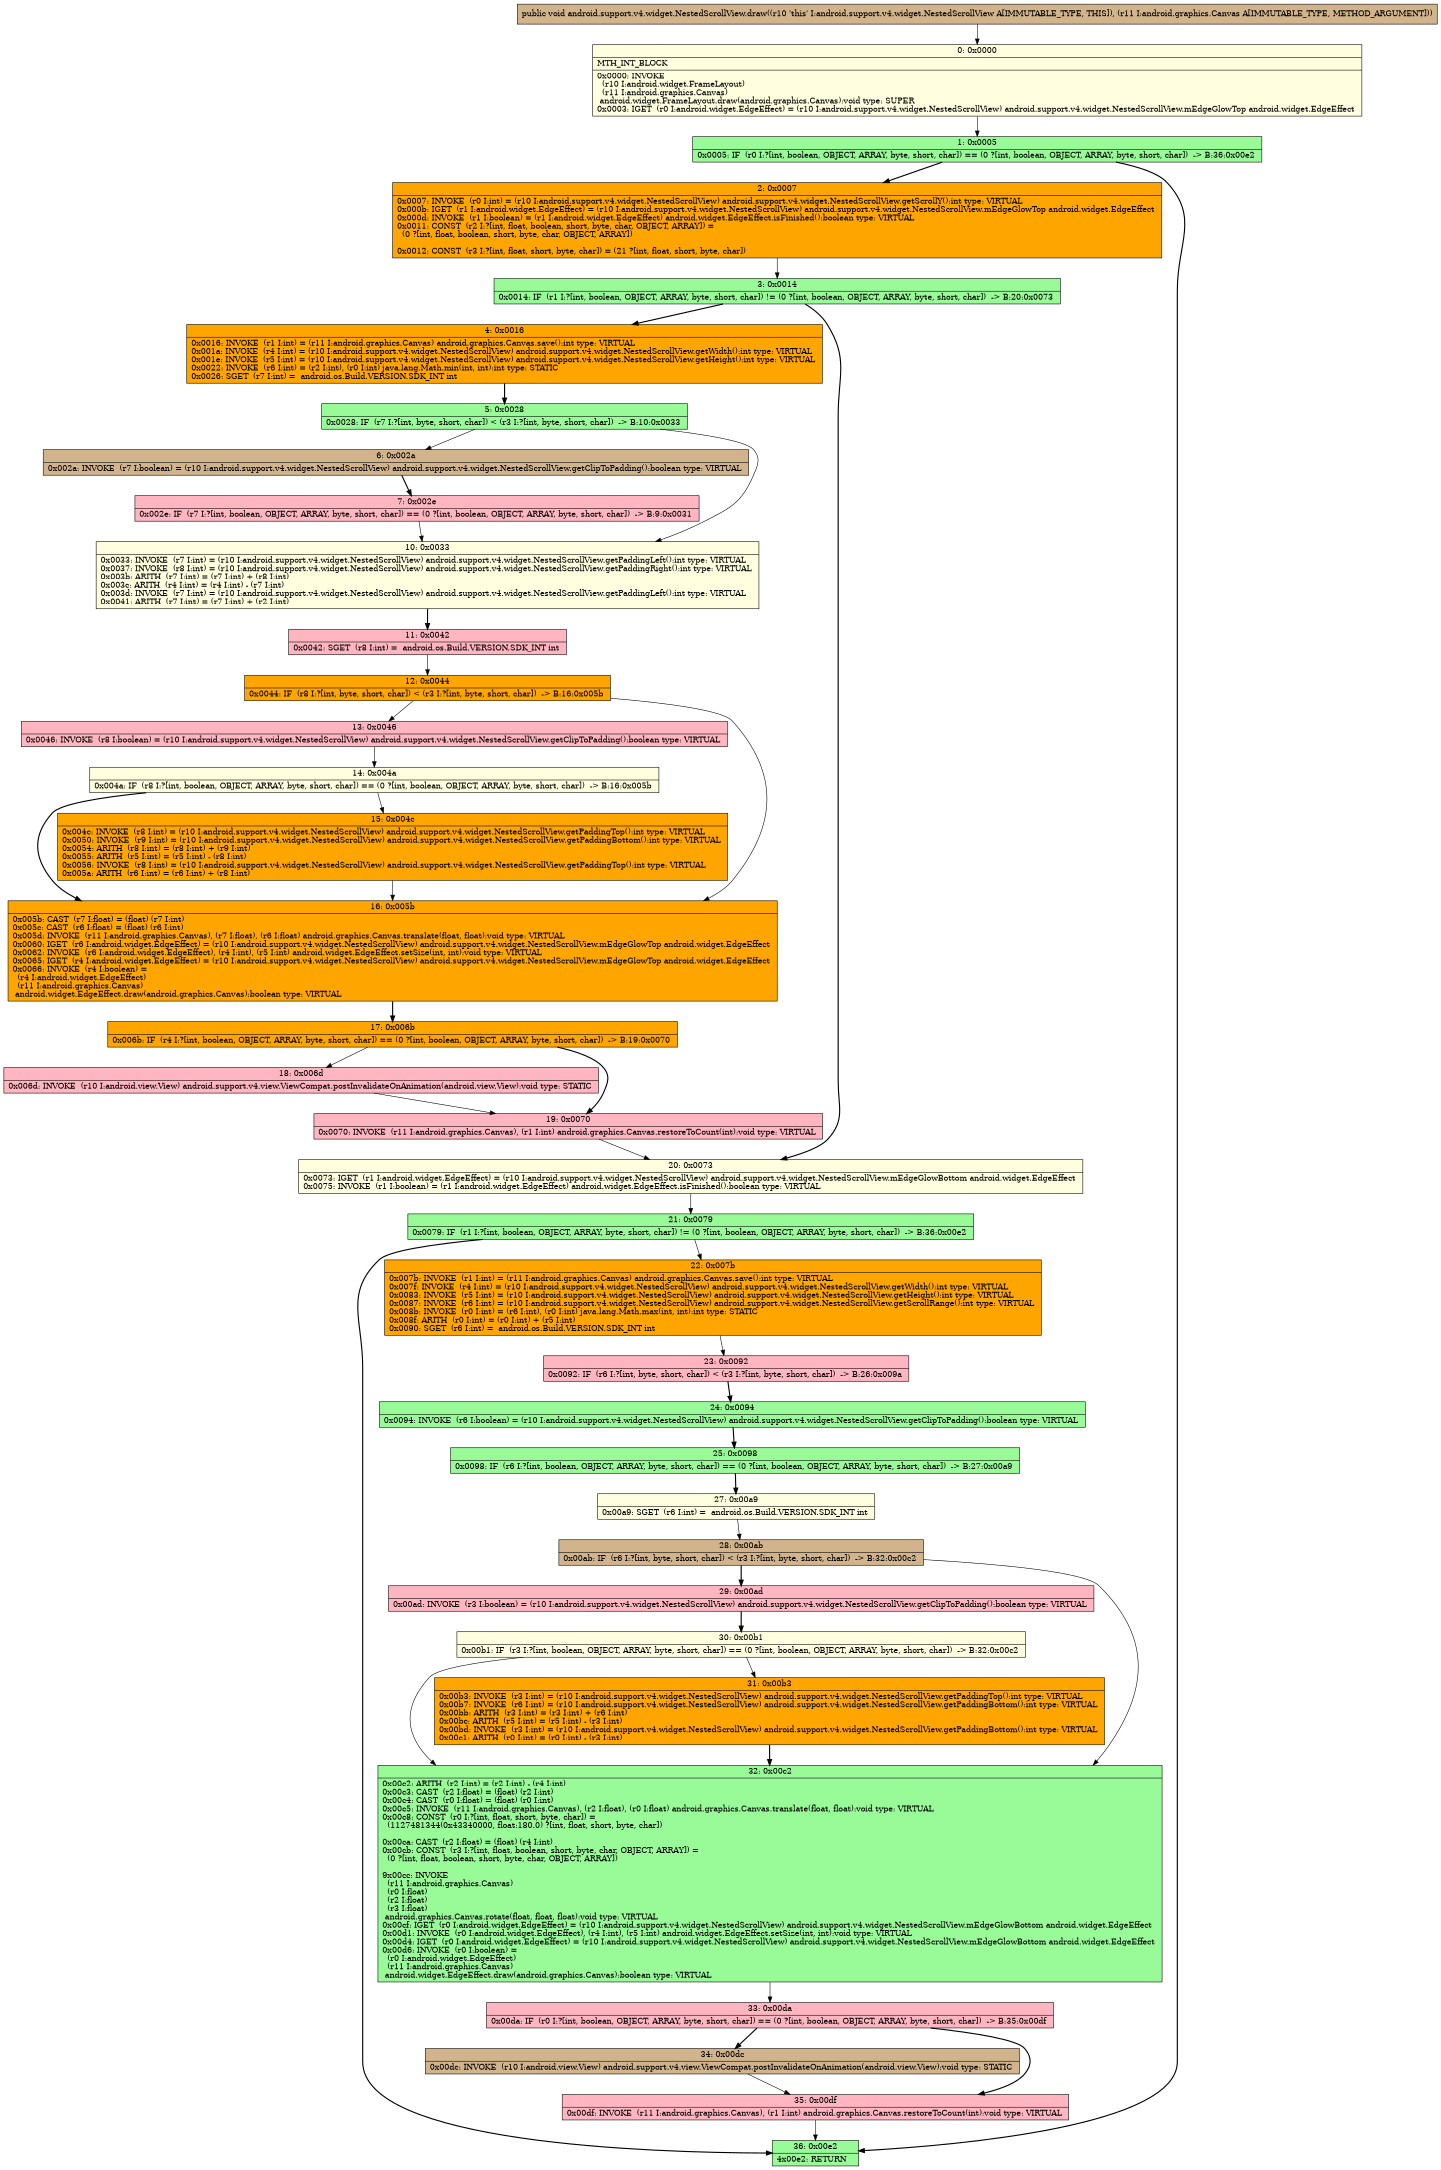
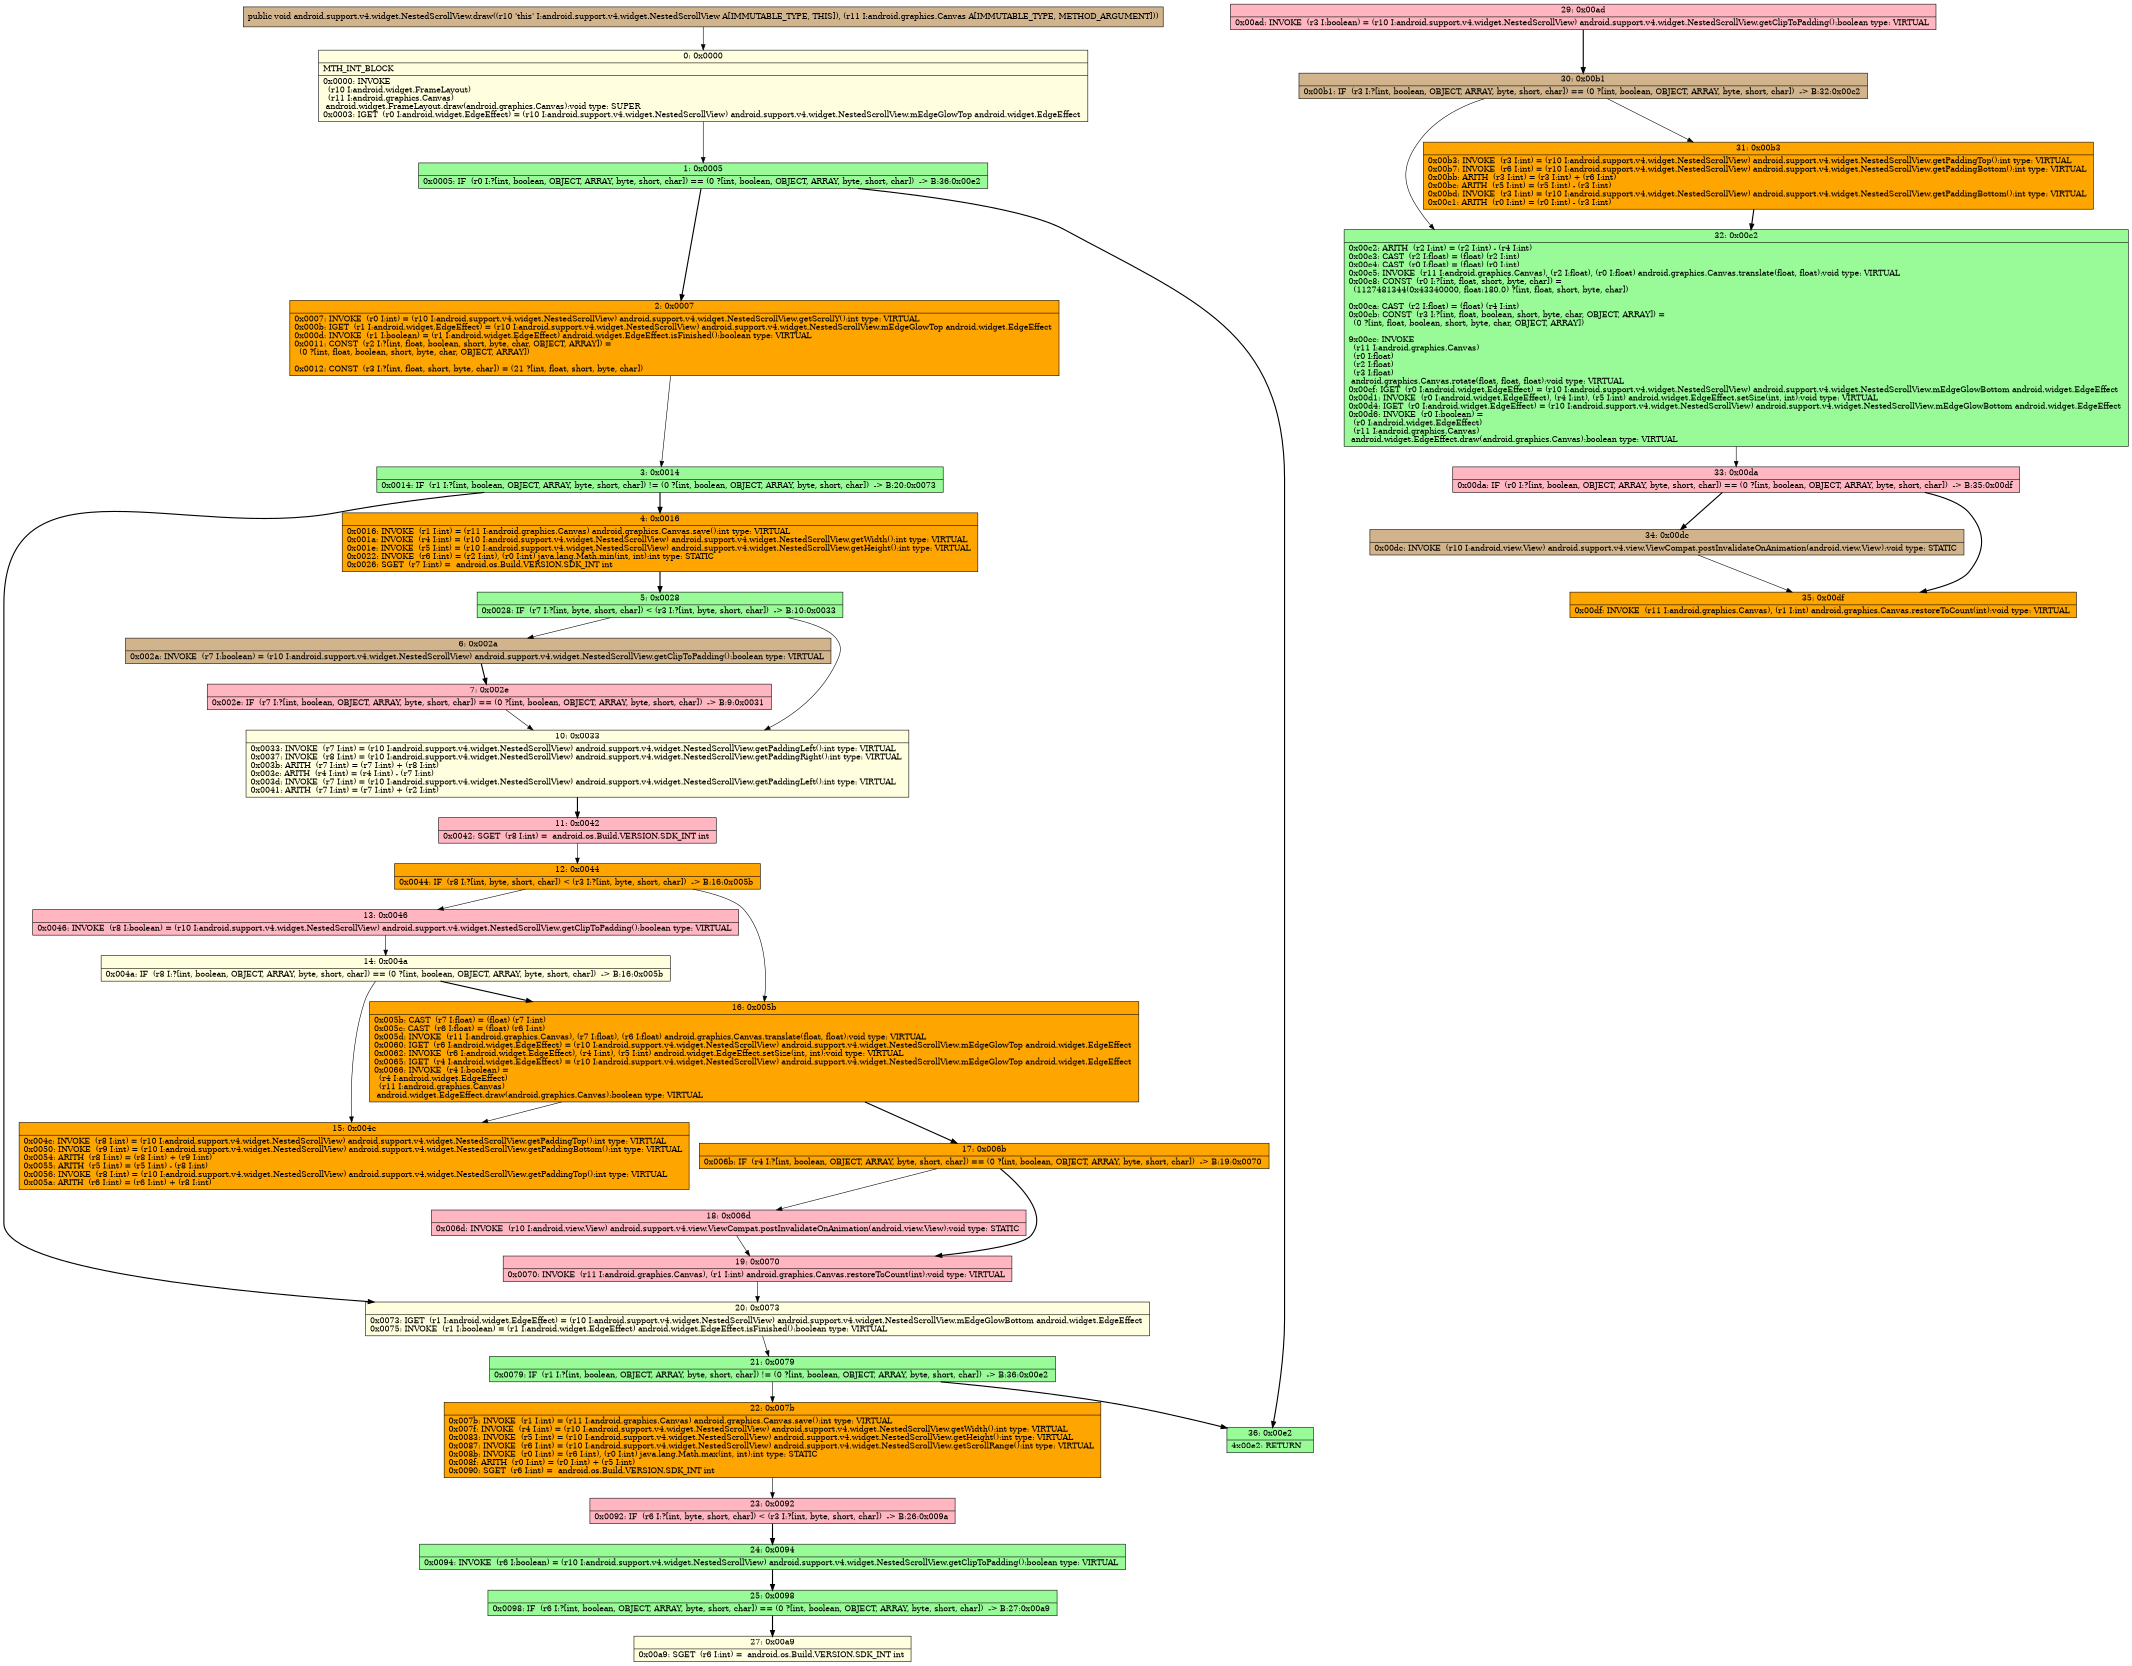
edge "15: 0x004c" -> "16: 0x005b": reversed
node "28: 0x00ab": removed
node "30: 0x00b1": fillcolor lightyellow -> tan
node "35: 0x00df": fillcolor lightpink -> orange
edge "35: 0x00df" -> "36: 0x00e2": removed
